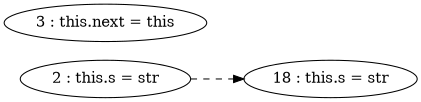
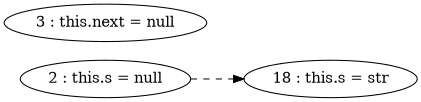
node "3 : this.next = this": label "3 : this.next = this" -> "3 : this.next = null"
node "2 : this.s = str": label "2 : this.s = str" -> "2 : this.s = null"
